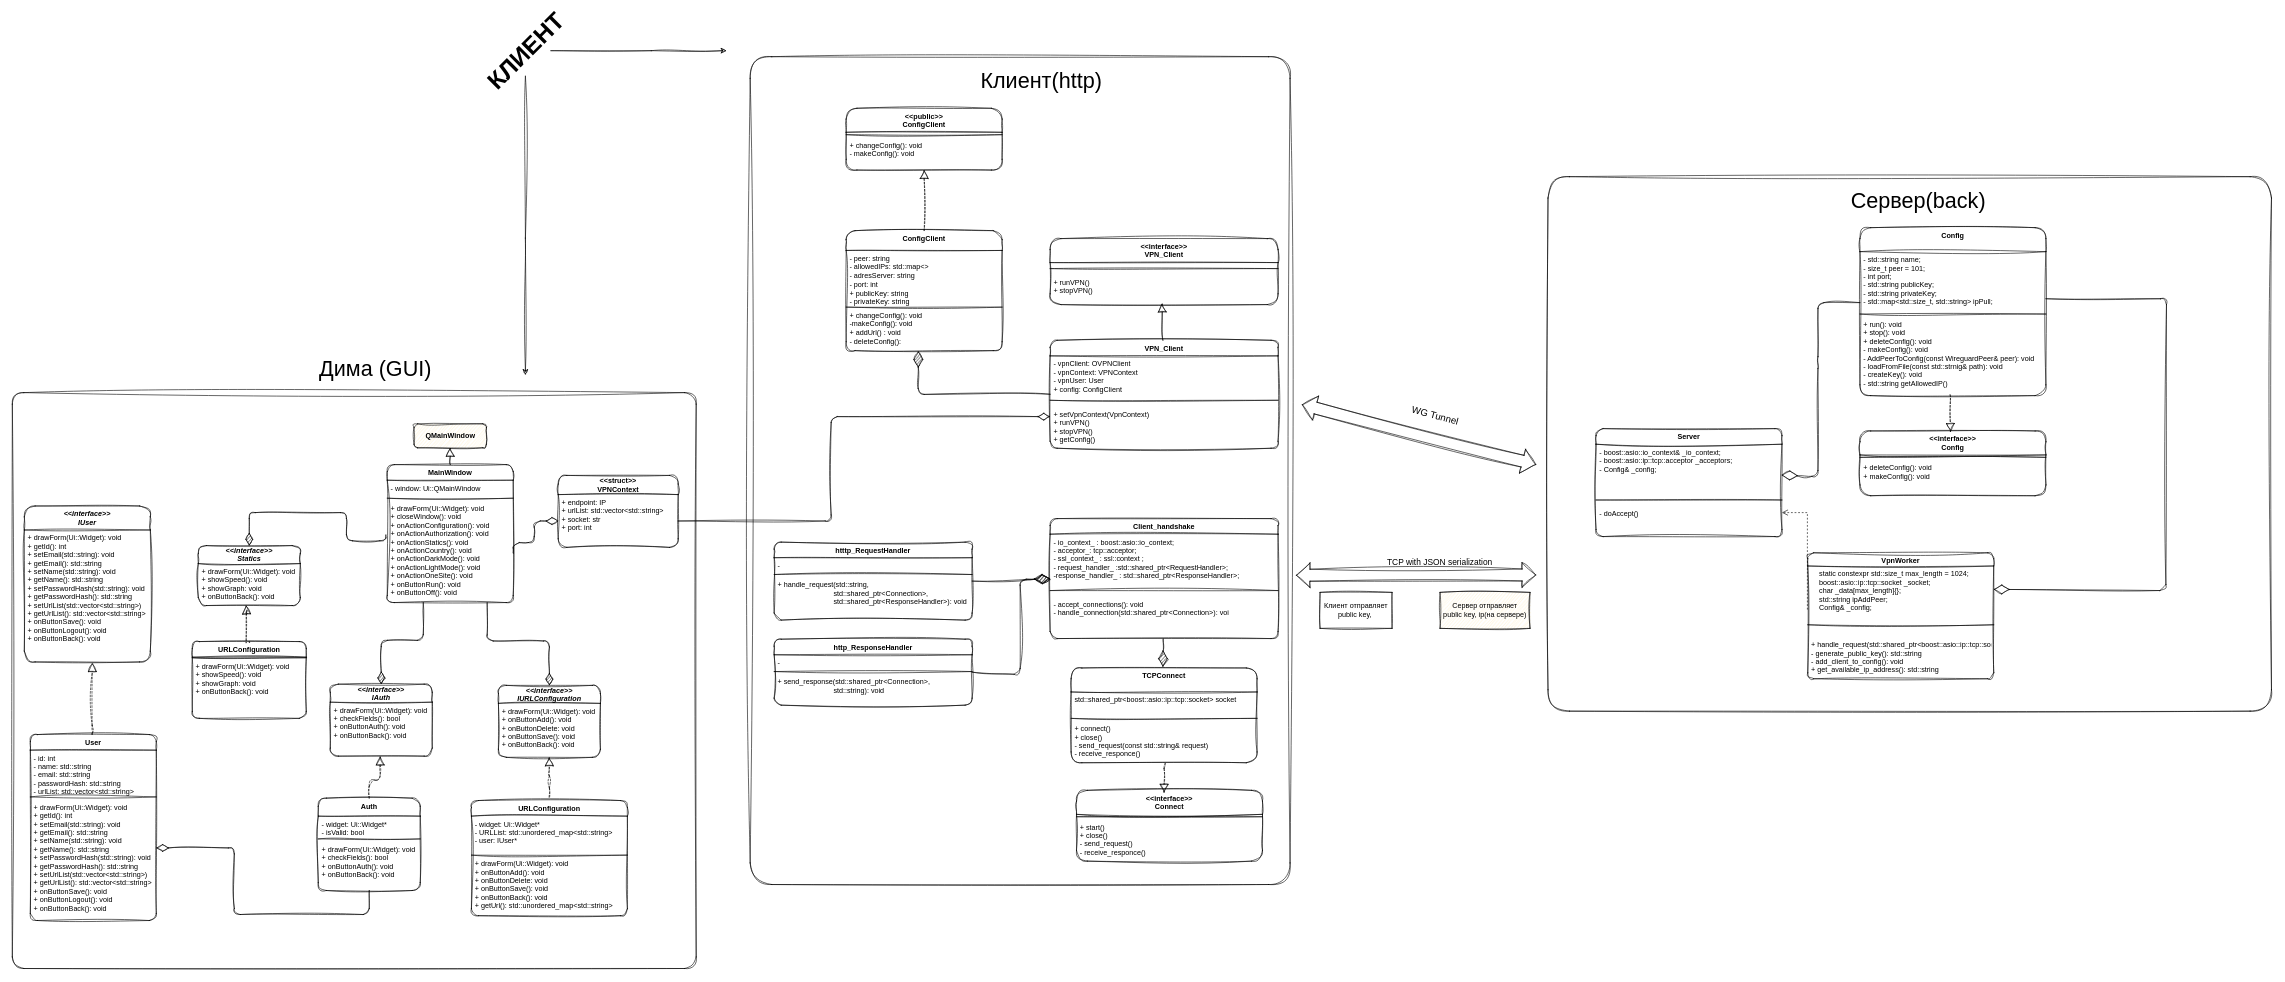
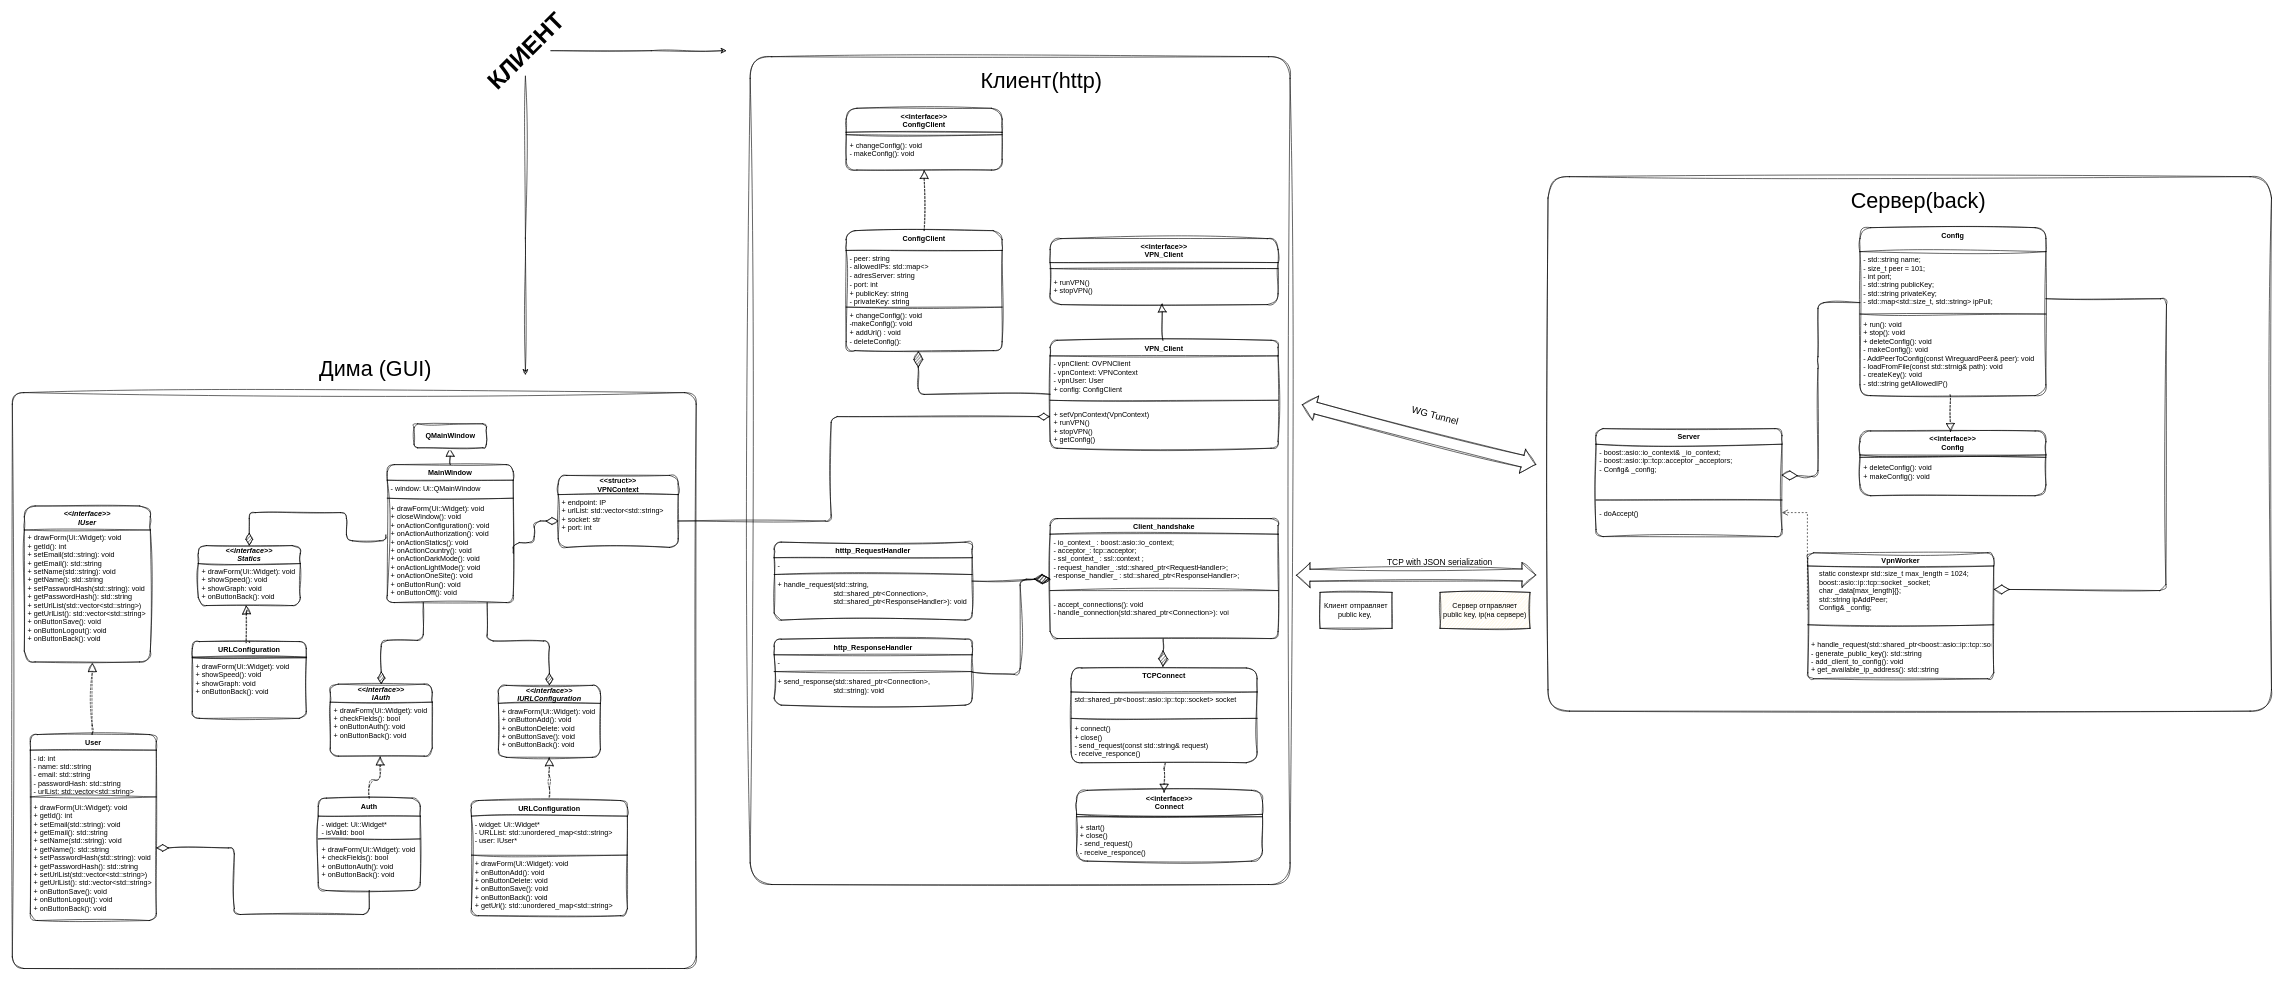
node "<<public>>ConfigClient": label "<<public>>ConfigClient" -> "<<interface>>ConfigClient"
node "QMainWindow": fillcolor #fff2cc -> #ffffff
